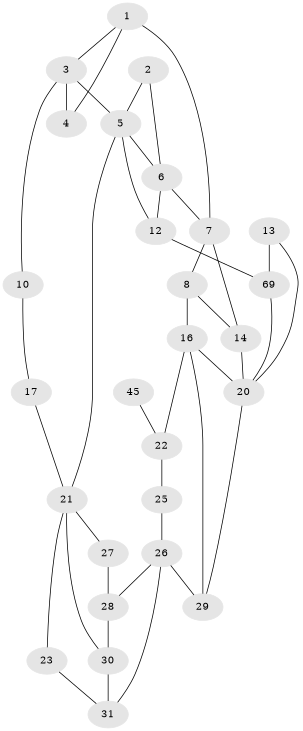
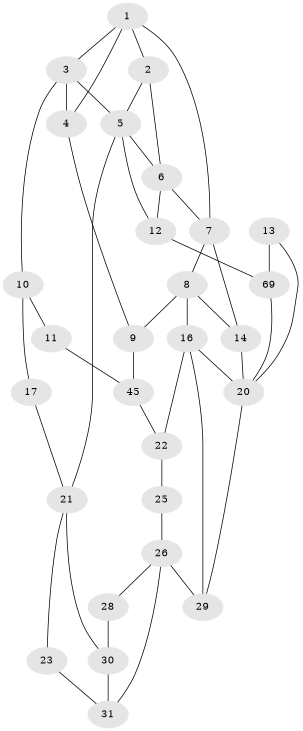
edge "1" -- "2": added
node "11": added
node "9": added
node "27": removed
